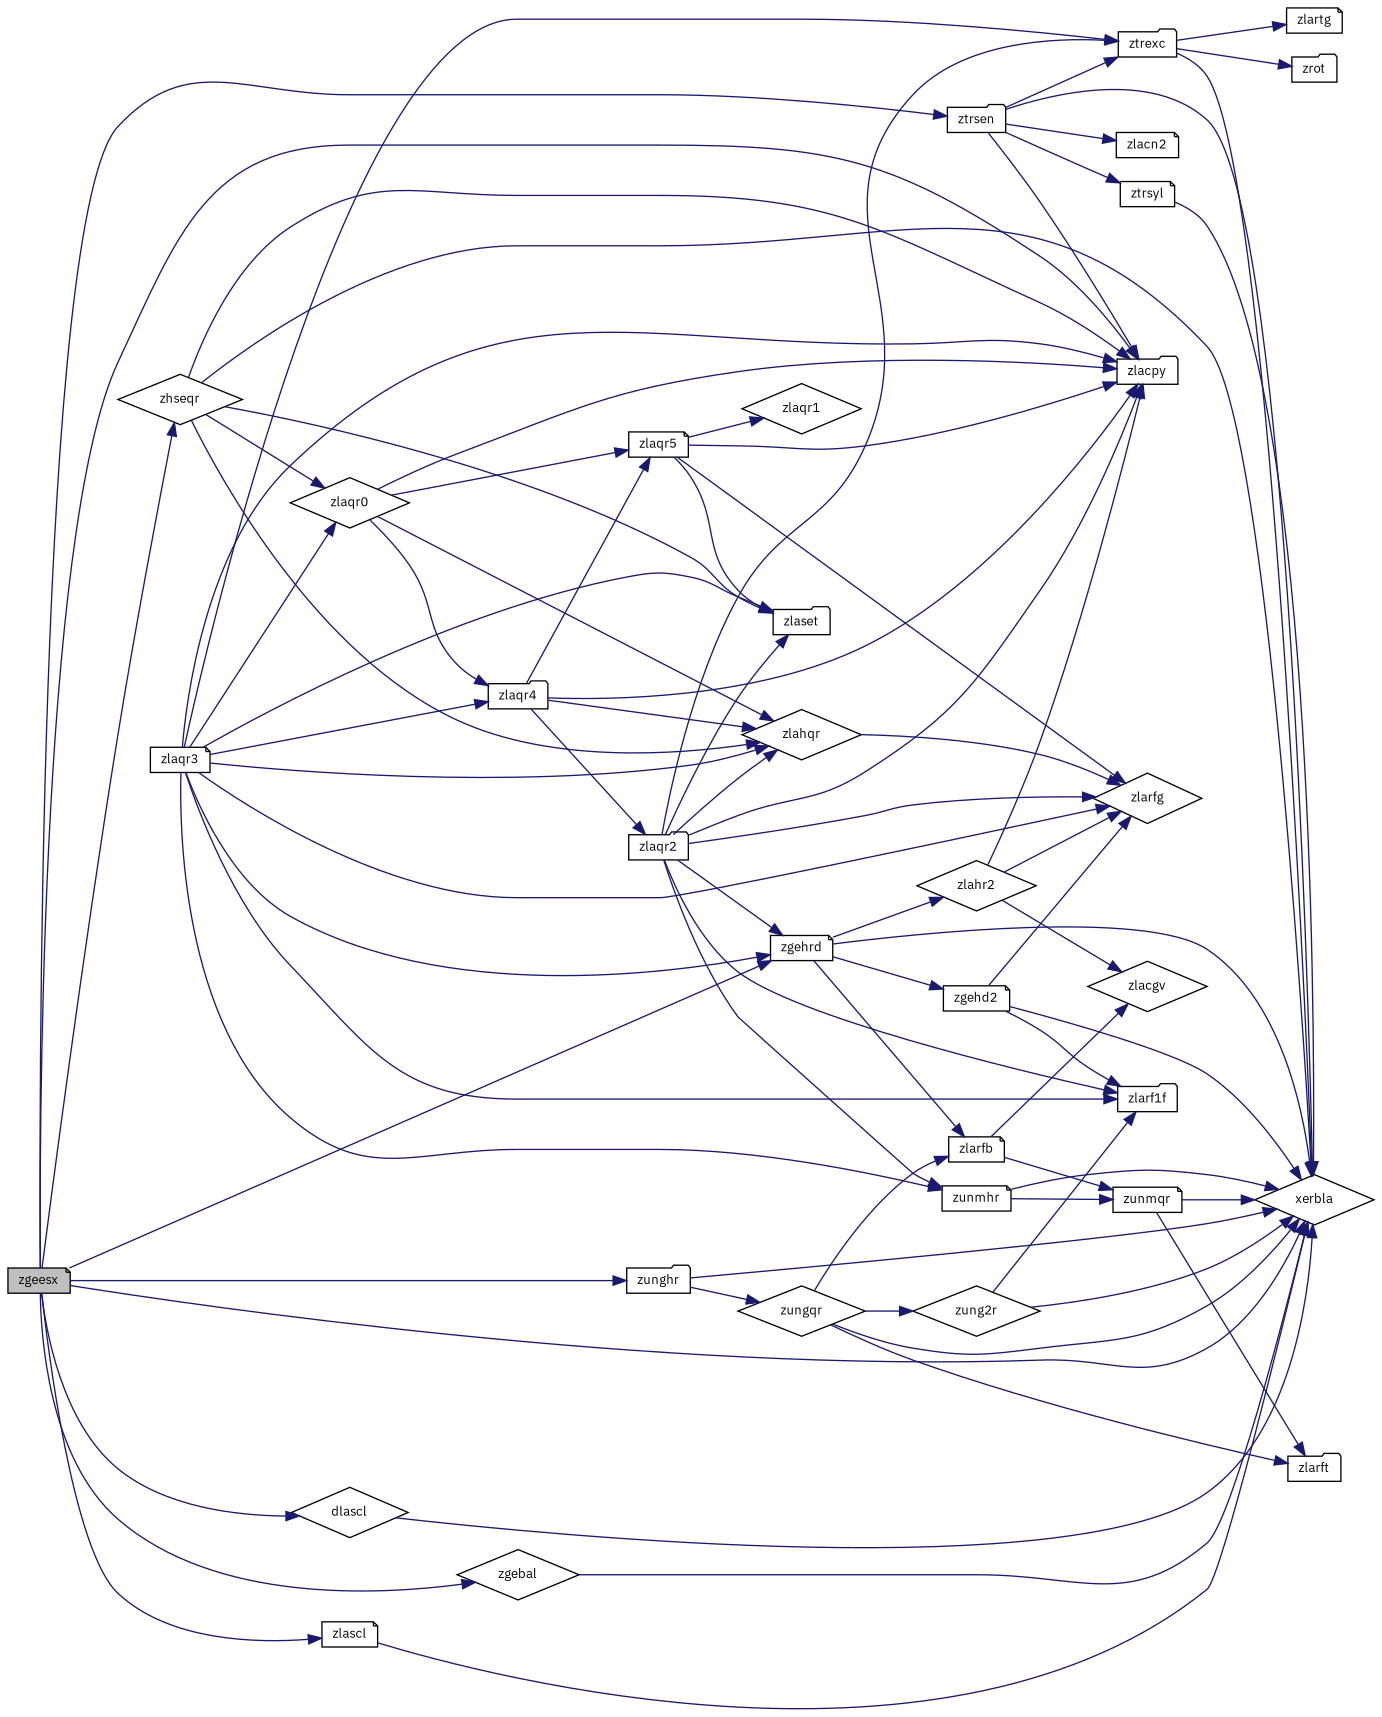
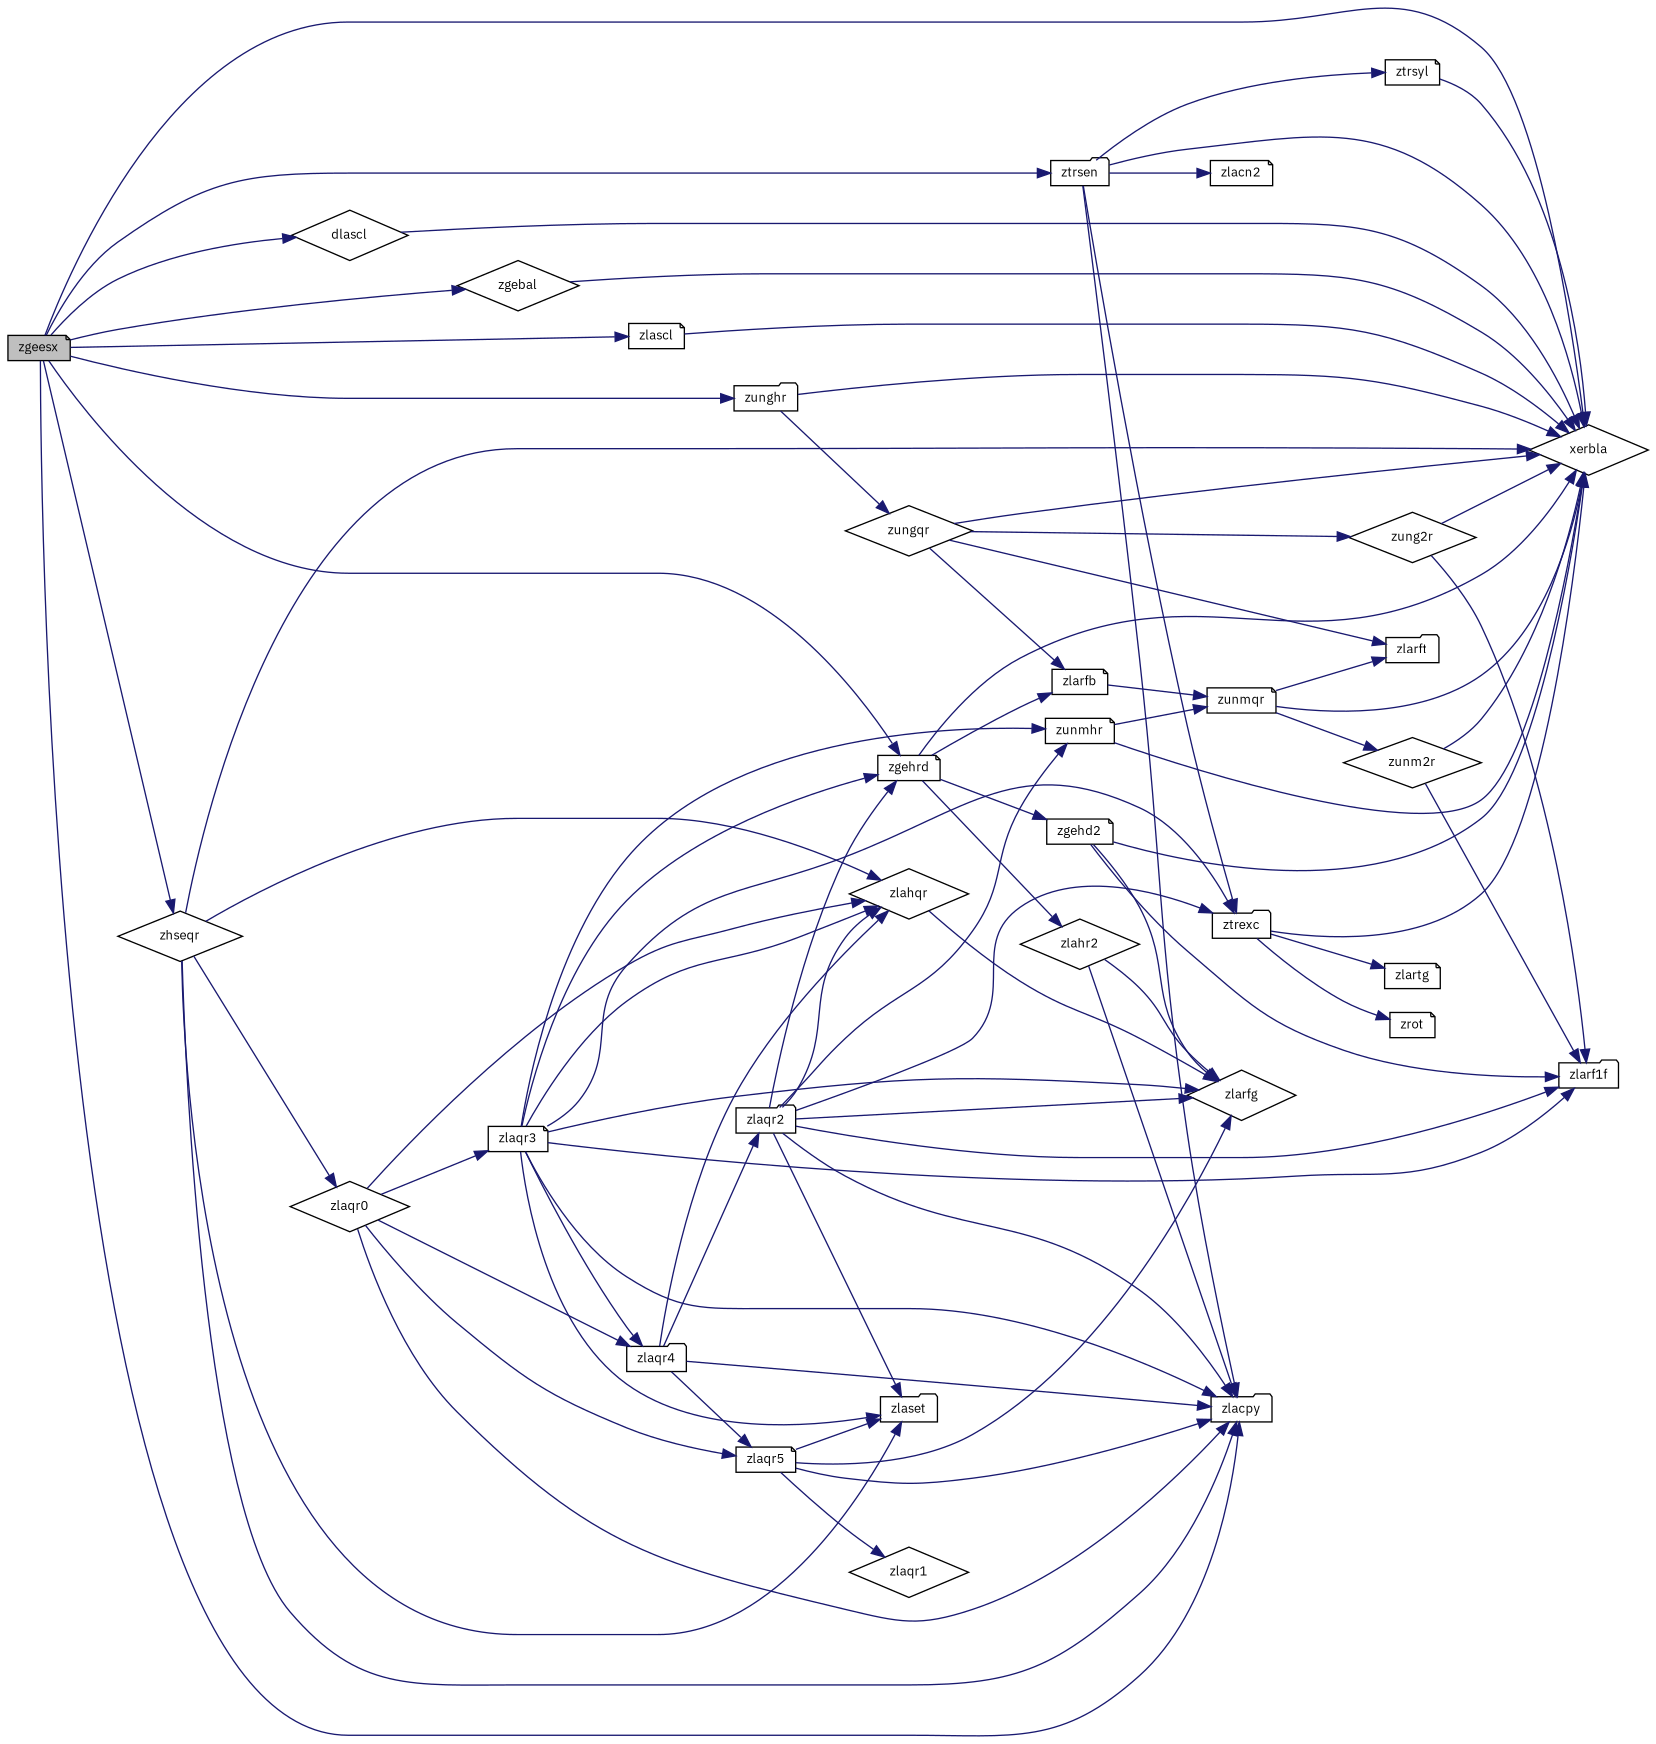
node "zrot": shape folder -> note
edge "zlaqr3" -> "zlaqr0": reversed
node "zunm2r": added
node "zlacgv": removed
